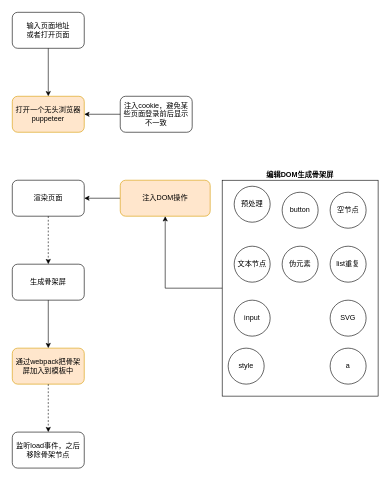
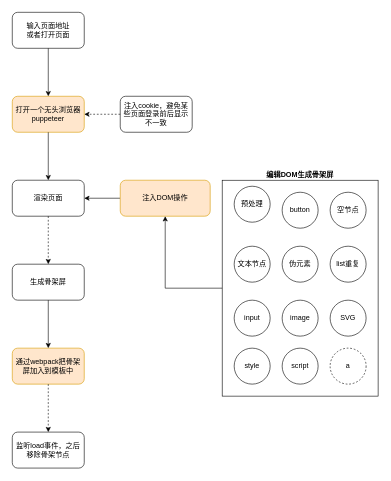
edge "注入cookie，避免某些页面登录前后显示不一致" -> "打开一个无头浏览器 puppeteer": style solid -> dashed
edge "打开一个无头浏览器 puppeteer" -> "渲染页面": added
node "image": added
node "style": moved (246, 366) -> (252, 366)
node "script": added
node "a": style solid -> dashed
